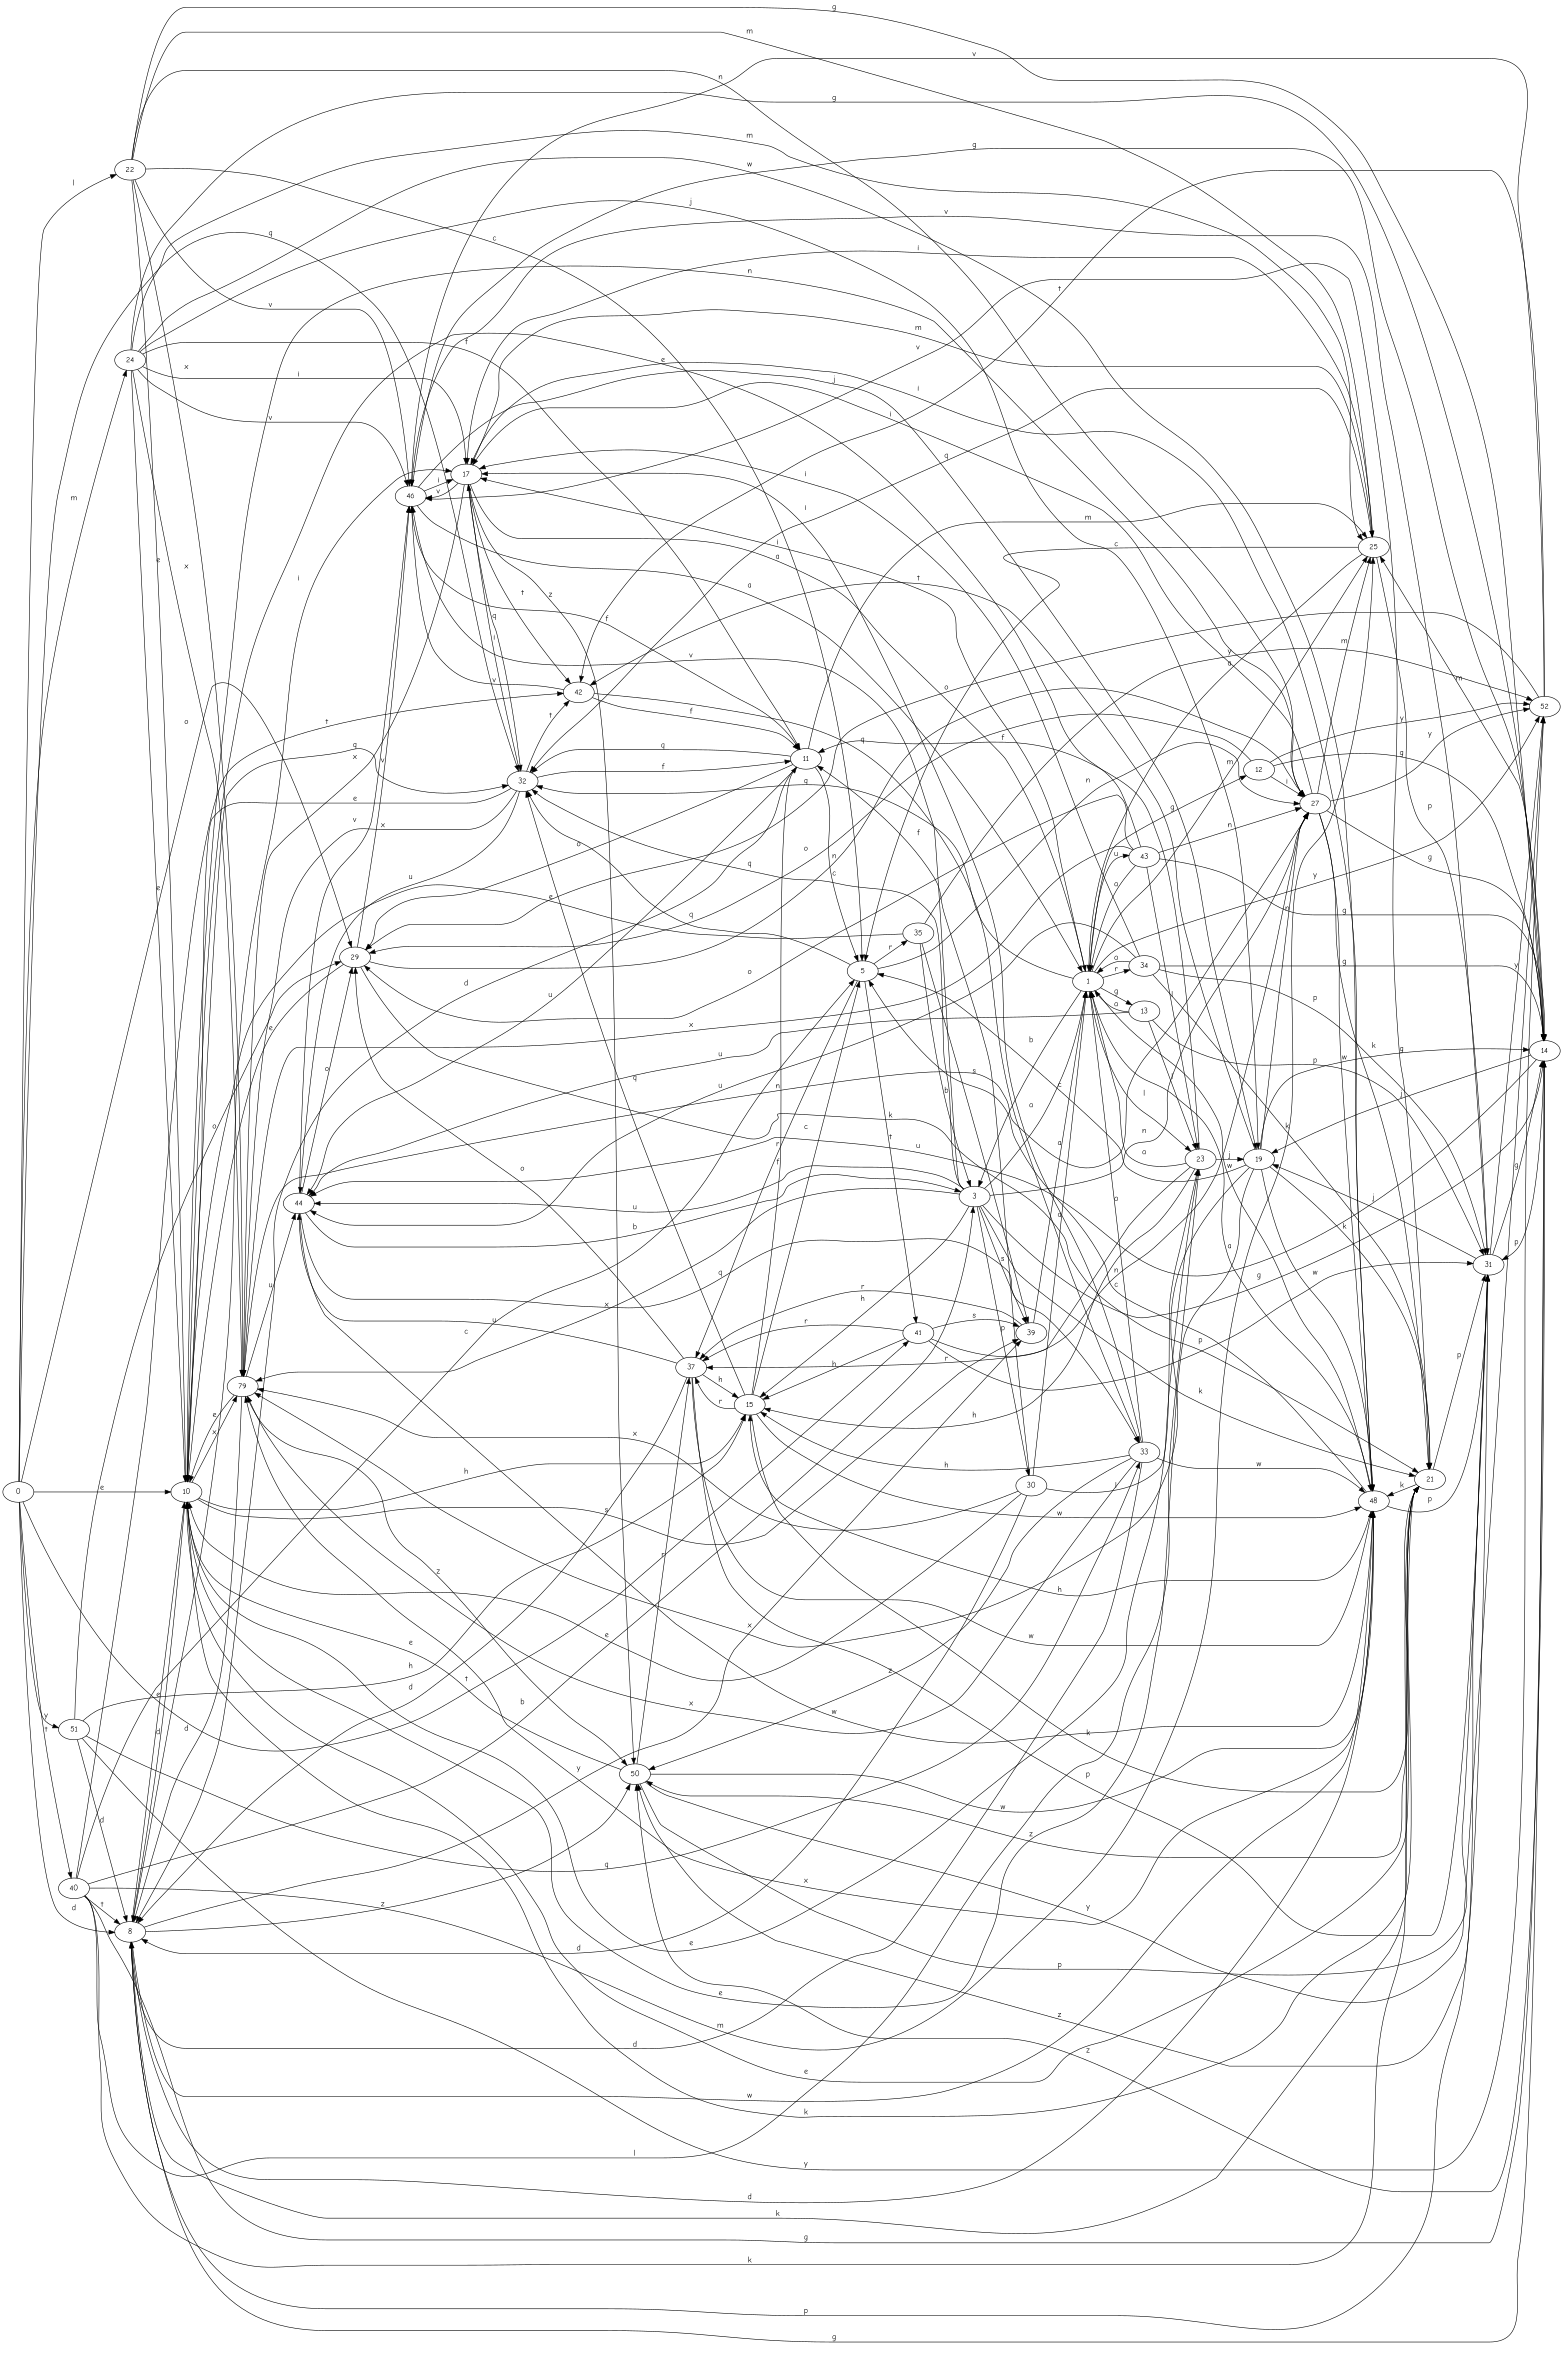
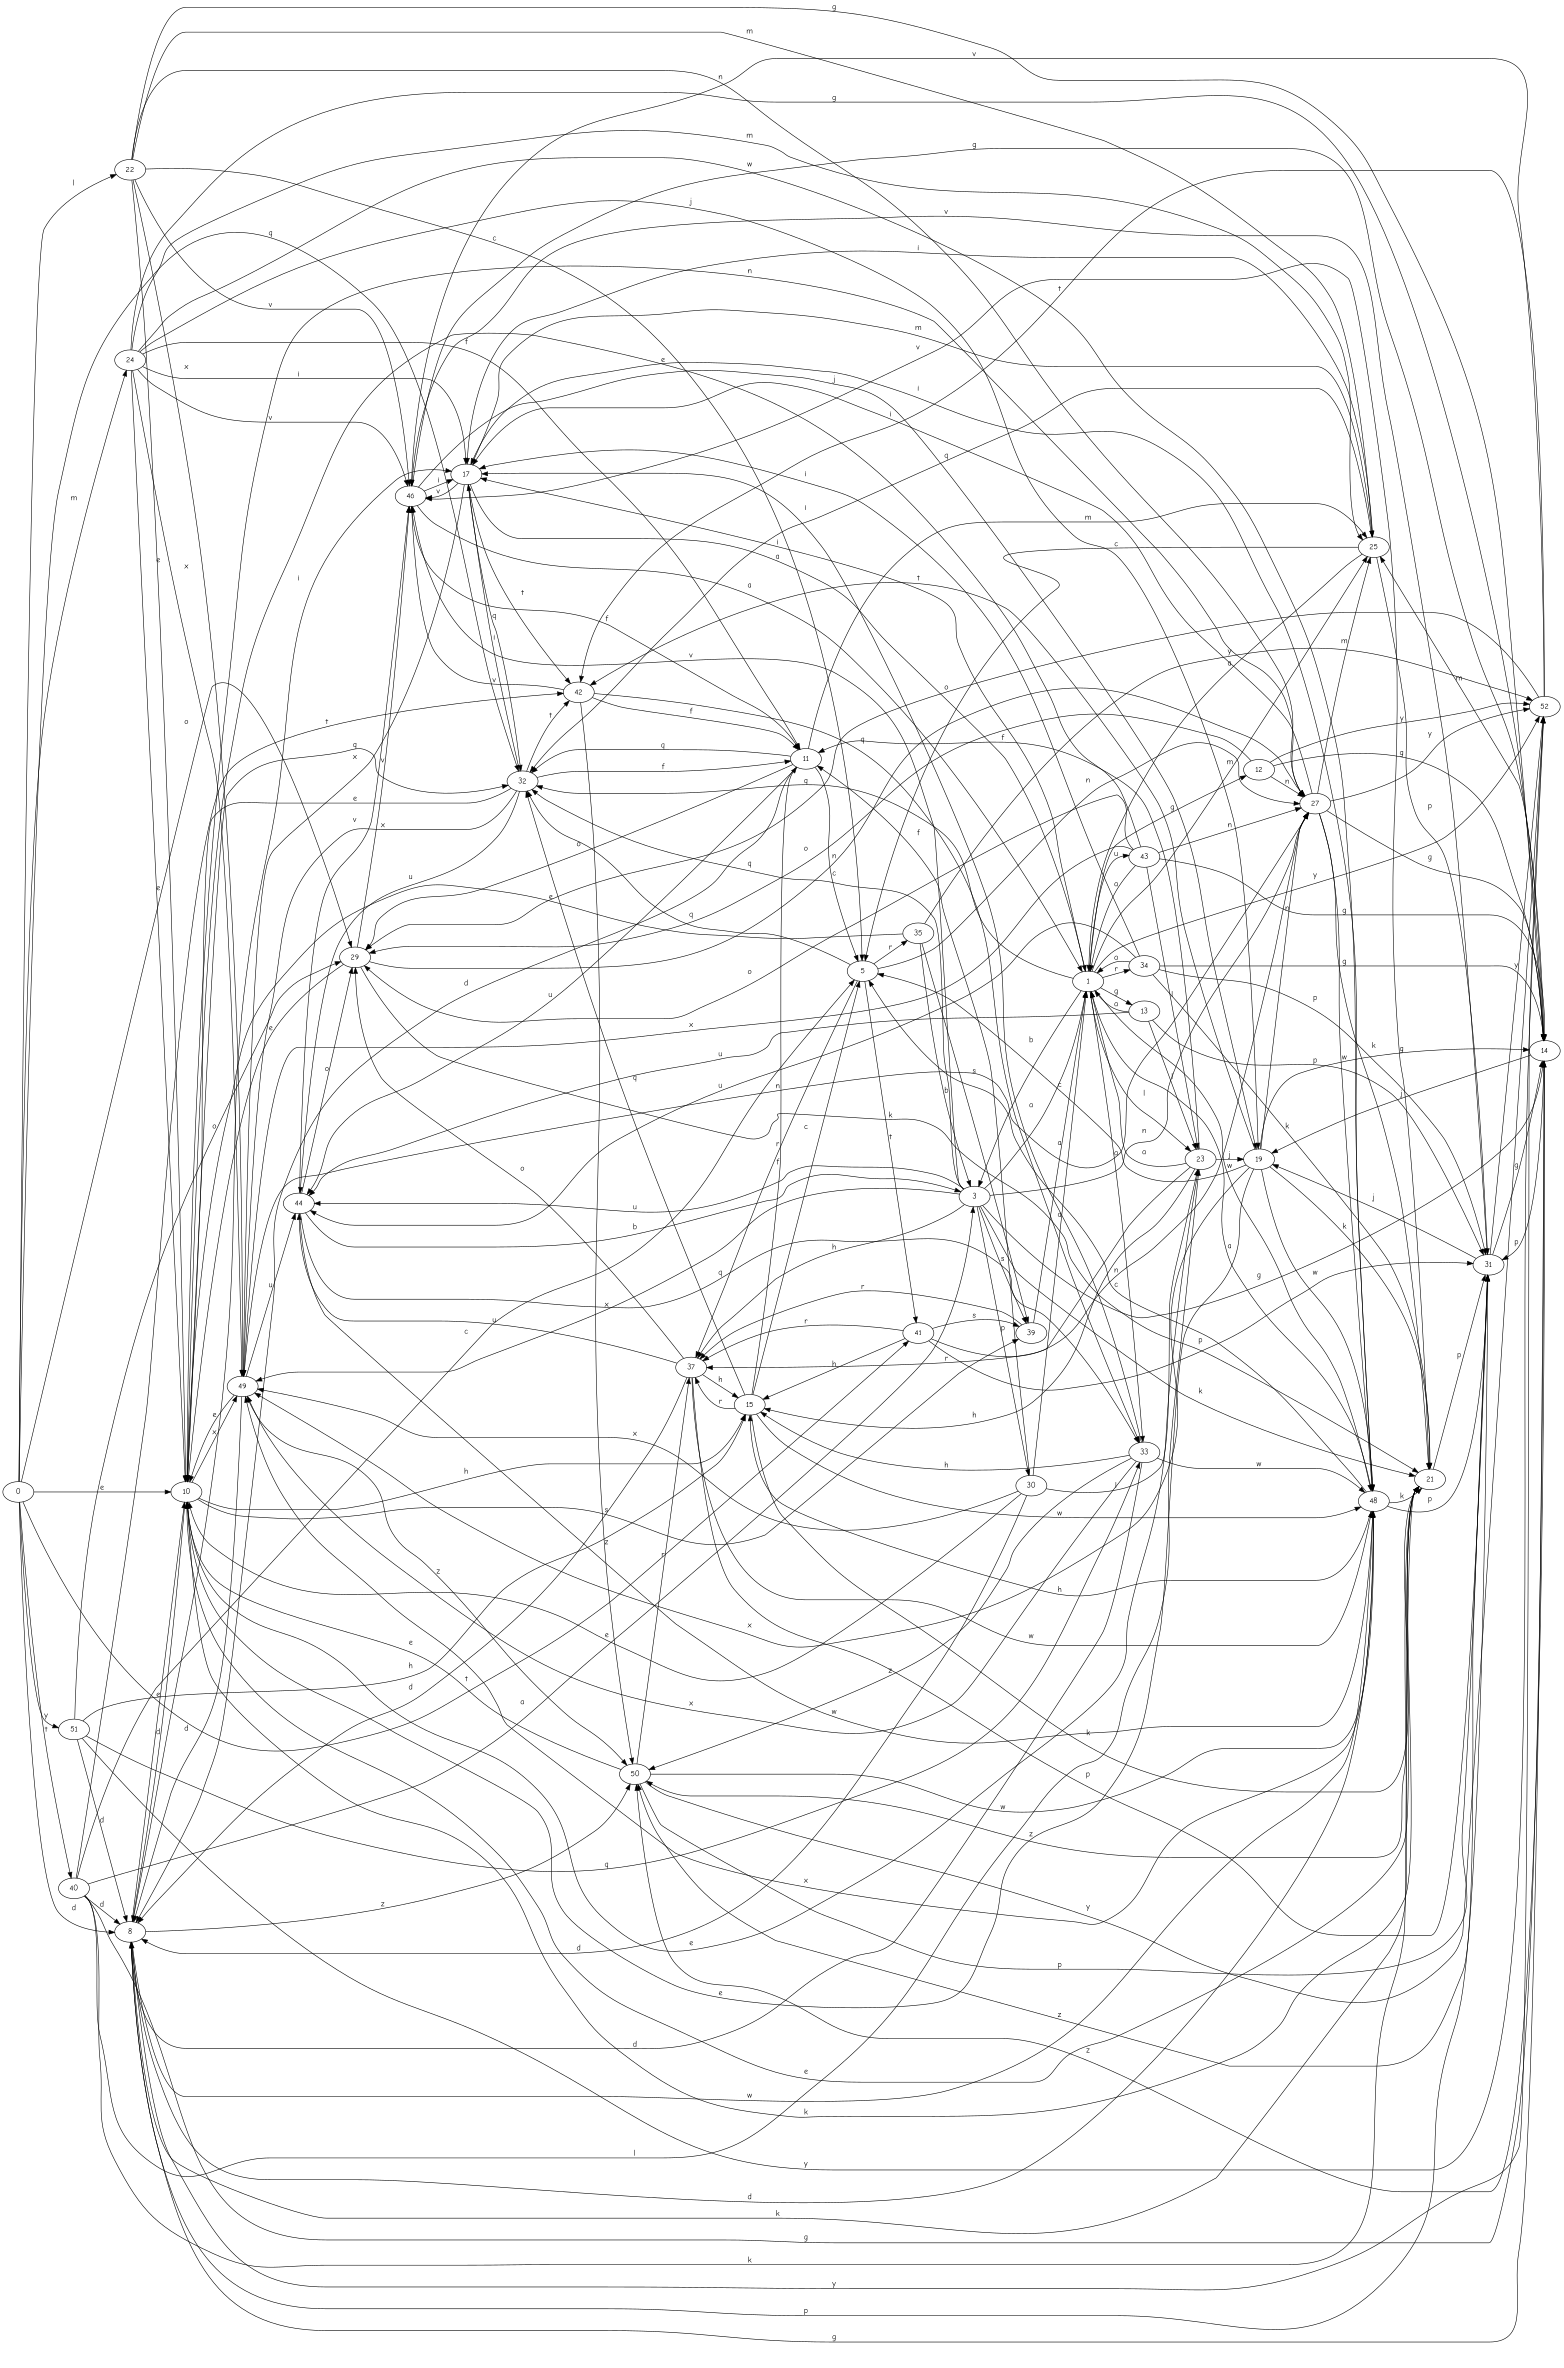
edge "12" -> "27": label "i" -> "n"
edge "17" -> "50": now "42" -> "50"
edge "14" -> "44": removed, label "u"
edge "33" -> "1": reversed
edge "3" -> "15": now "3" -> "37"
node "79": label "79" -> "49"
edge "21" -> "48": reversed
edge "40" -> "3": label "b" -> "a"
edge "8" -> "39": now "8" -> "52"
edge "40" -> "25": removed, label "m"
edge "40" -> "8": label "t" -> "d"
